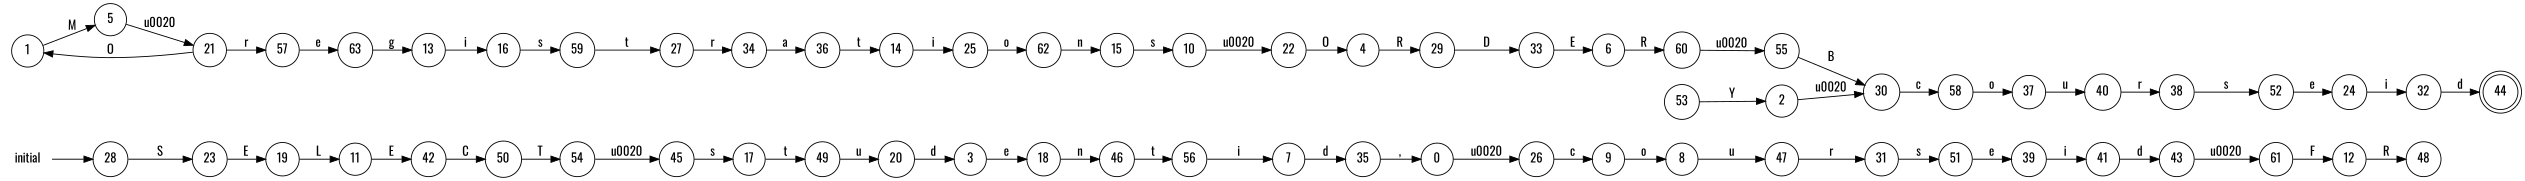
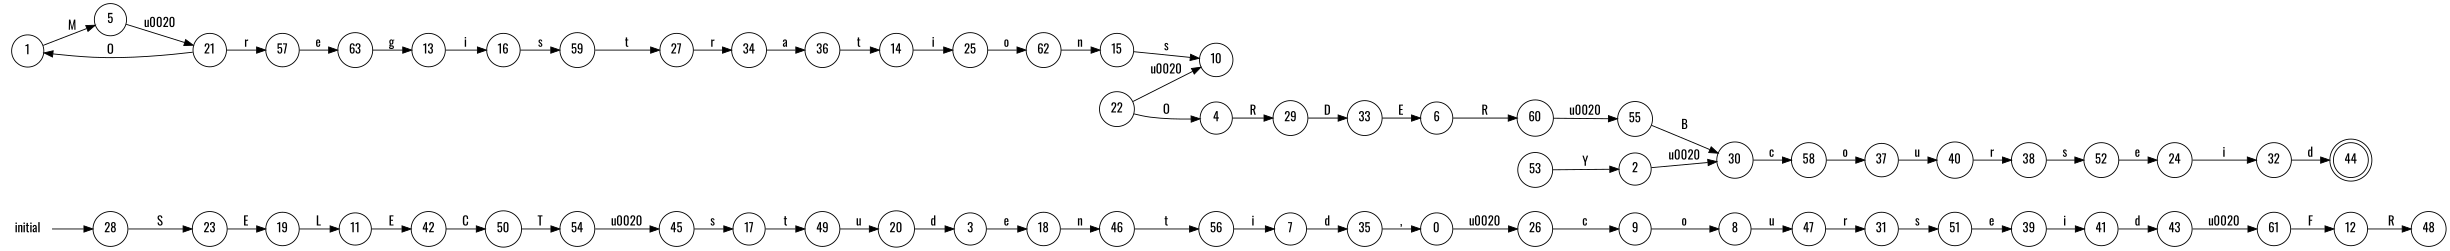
edge "10" -> "22": reversed
